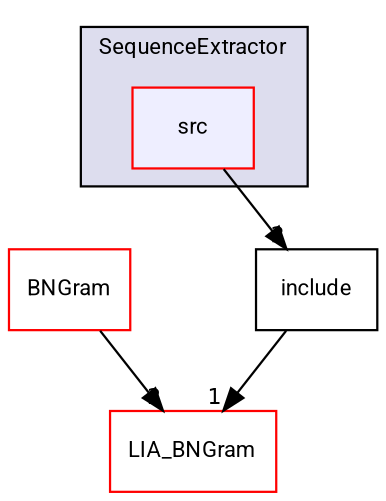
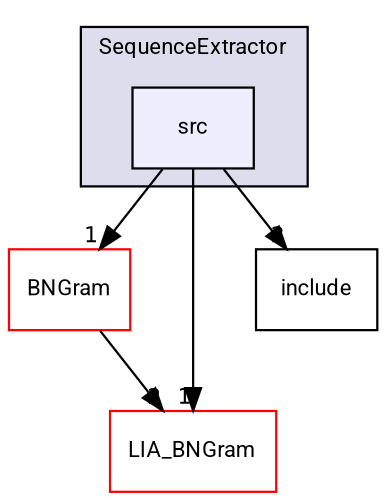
node "src": color red -> black
edge "src" -> "BNGram": added
edge "include" -> "LIA_BNGram": now "src" -> "LIA_BNGram"
